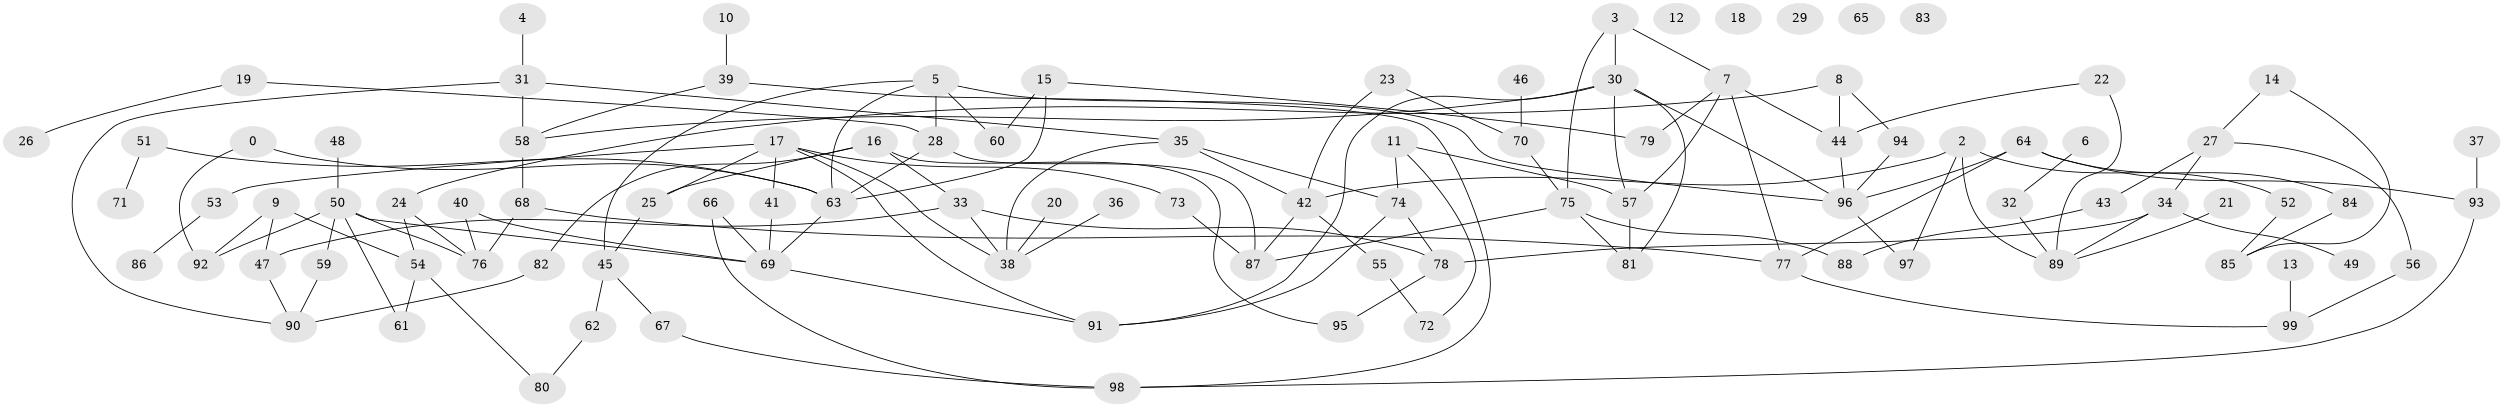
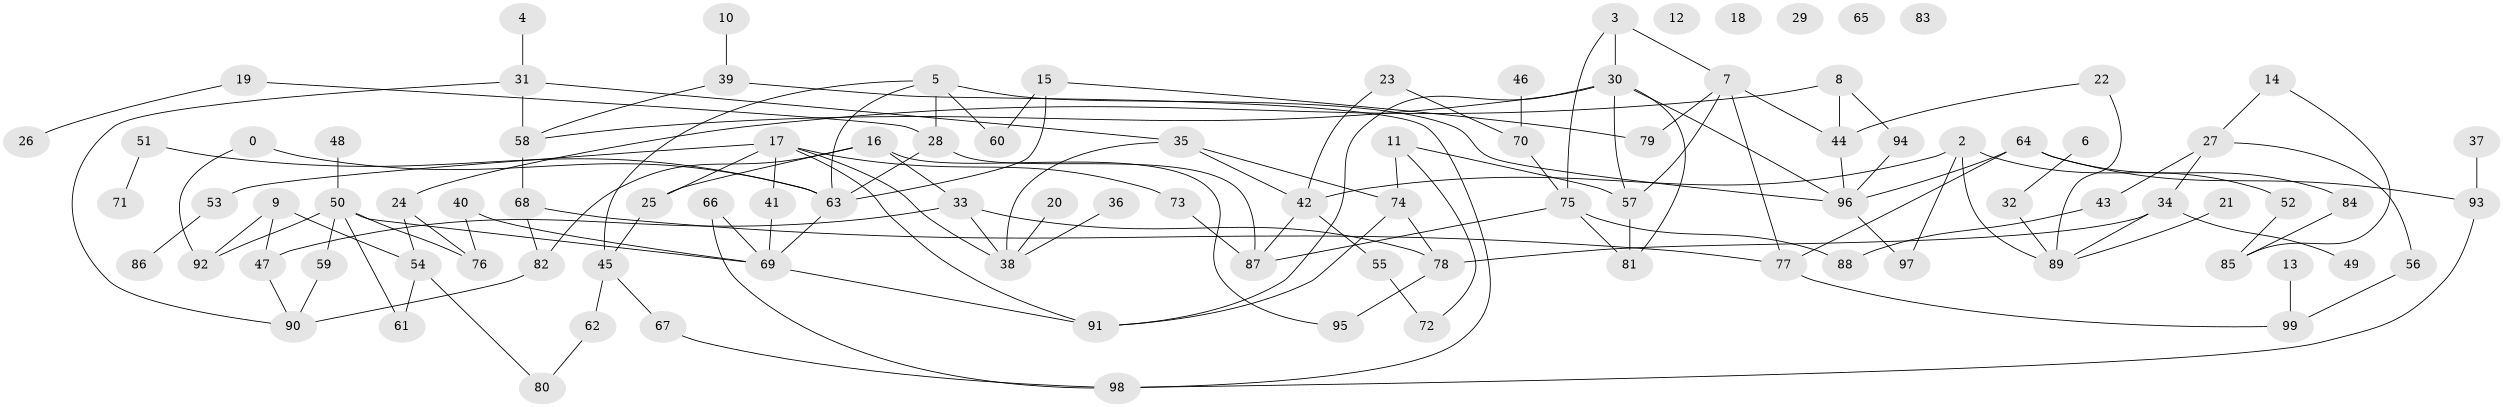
edge "68" -- "76": now "68" -- "82"
